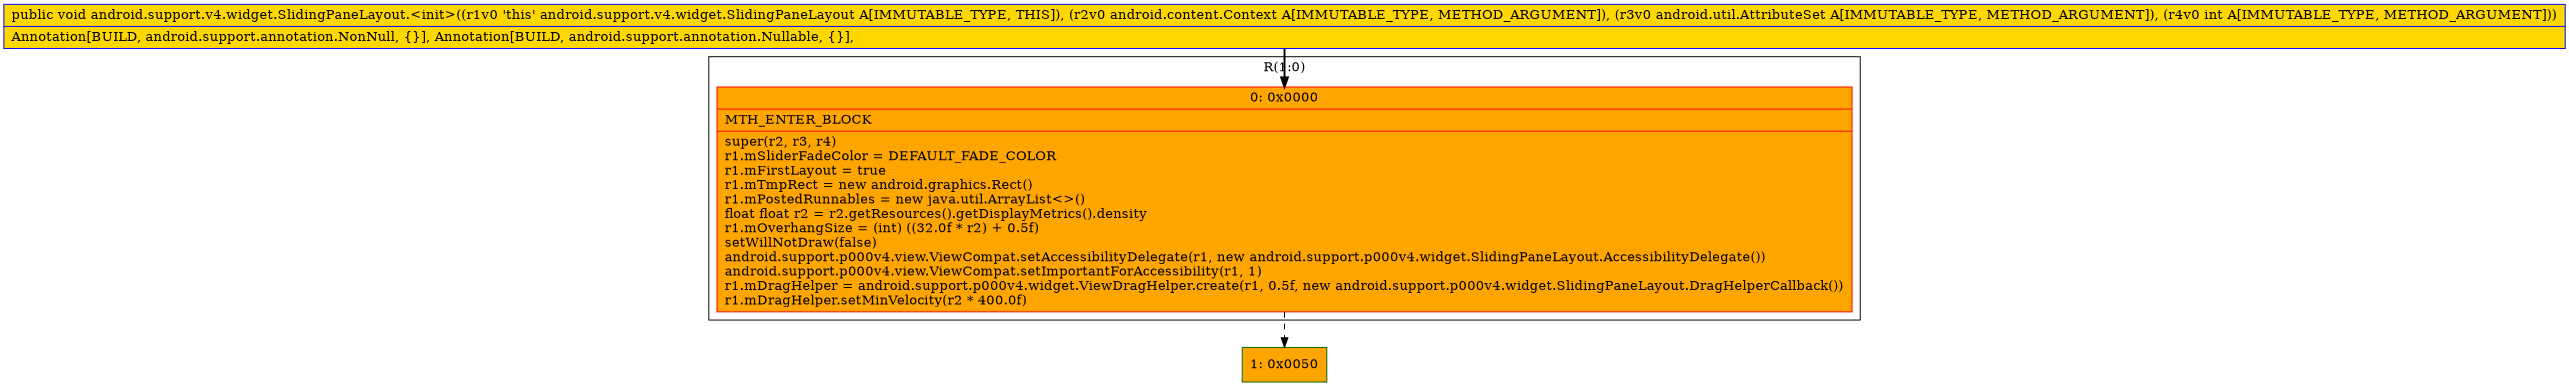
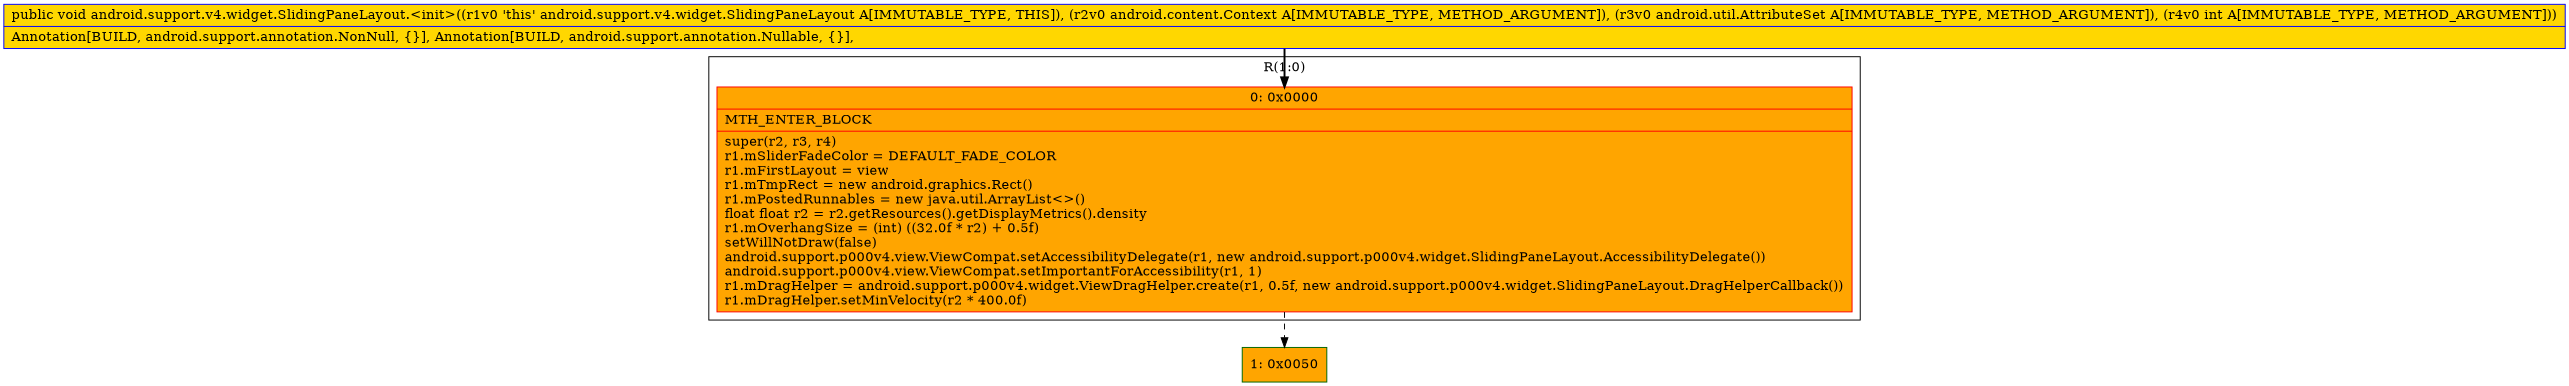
node "0: 0x0000": text "r1.mFirstLayout = true" -> "r1.mFirstLayout = view"
